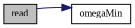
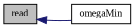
edge "read" -> "omegaMin": reversed
